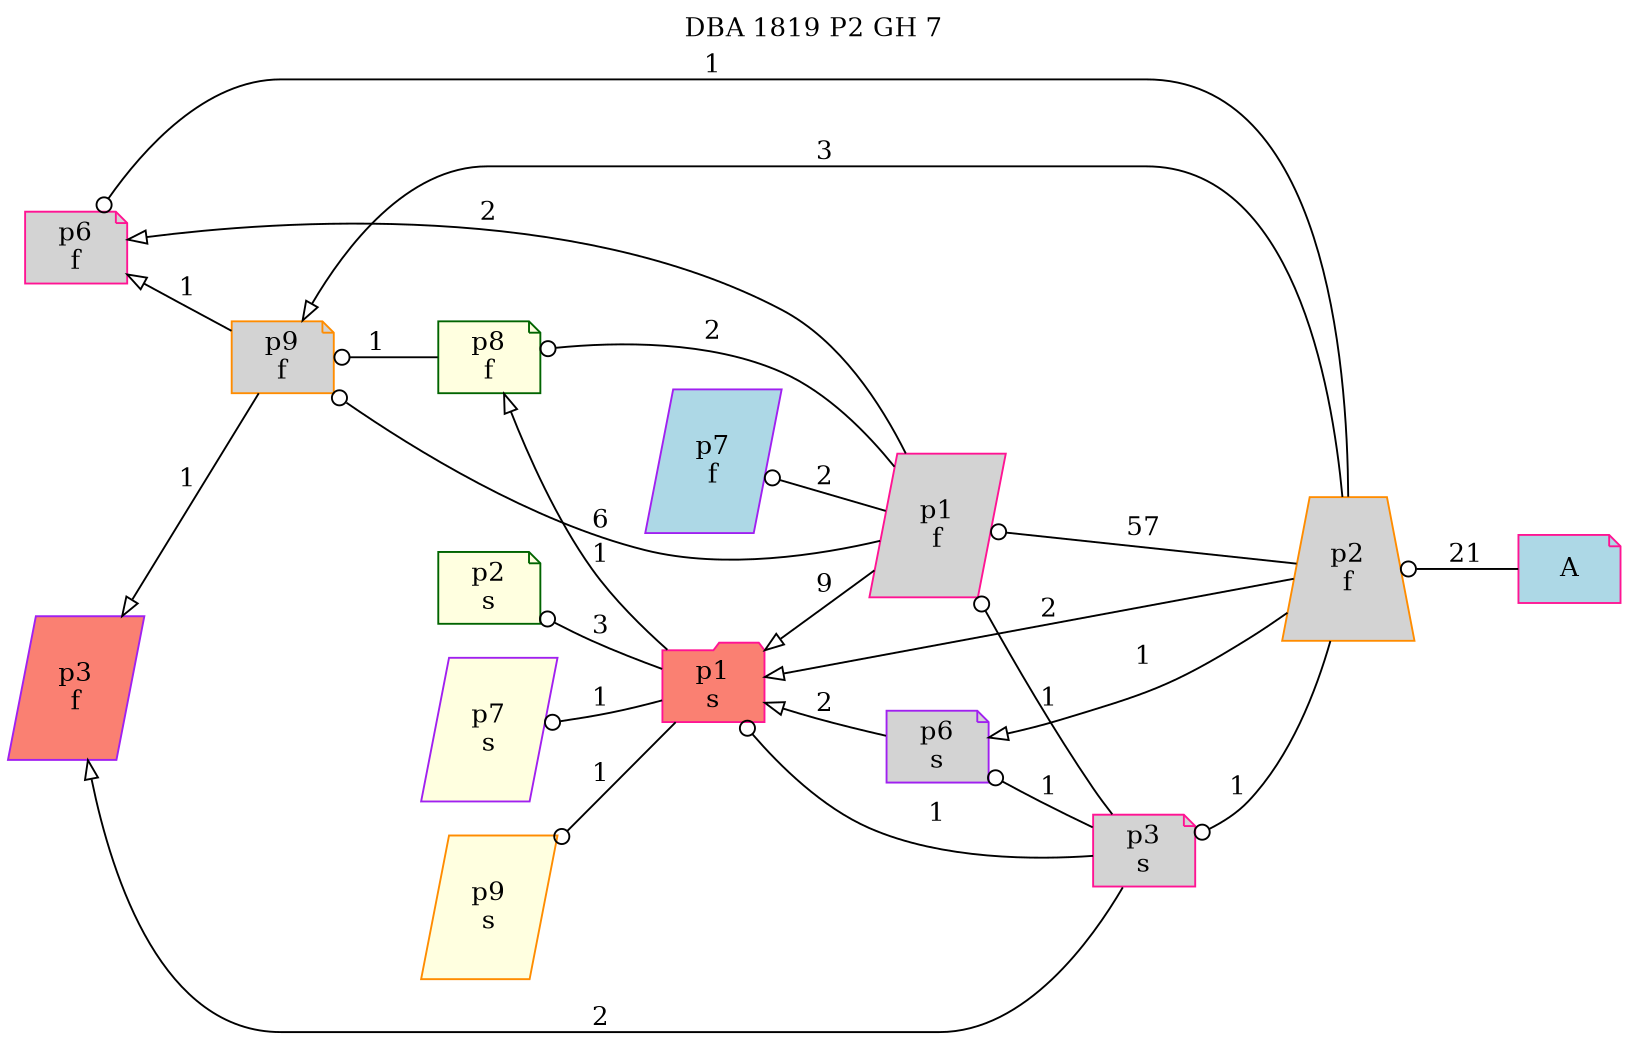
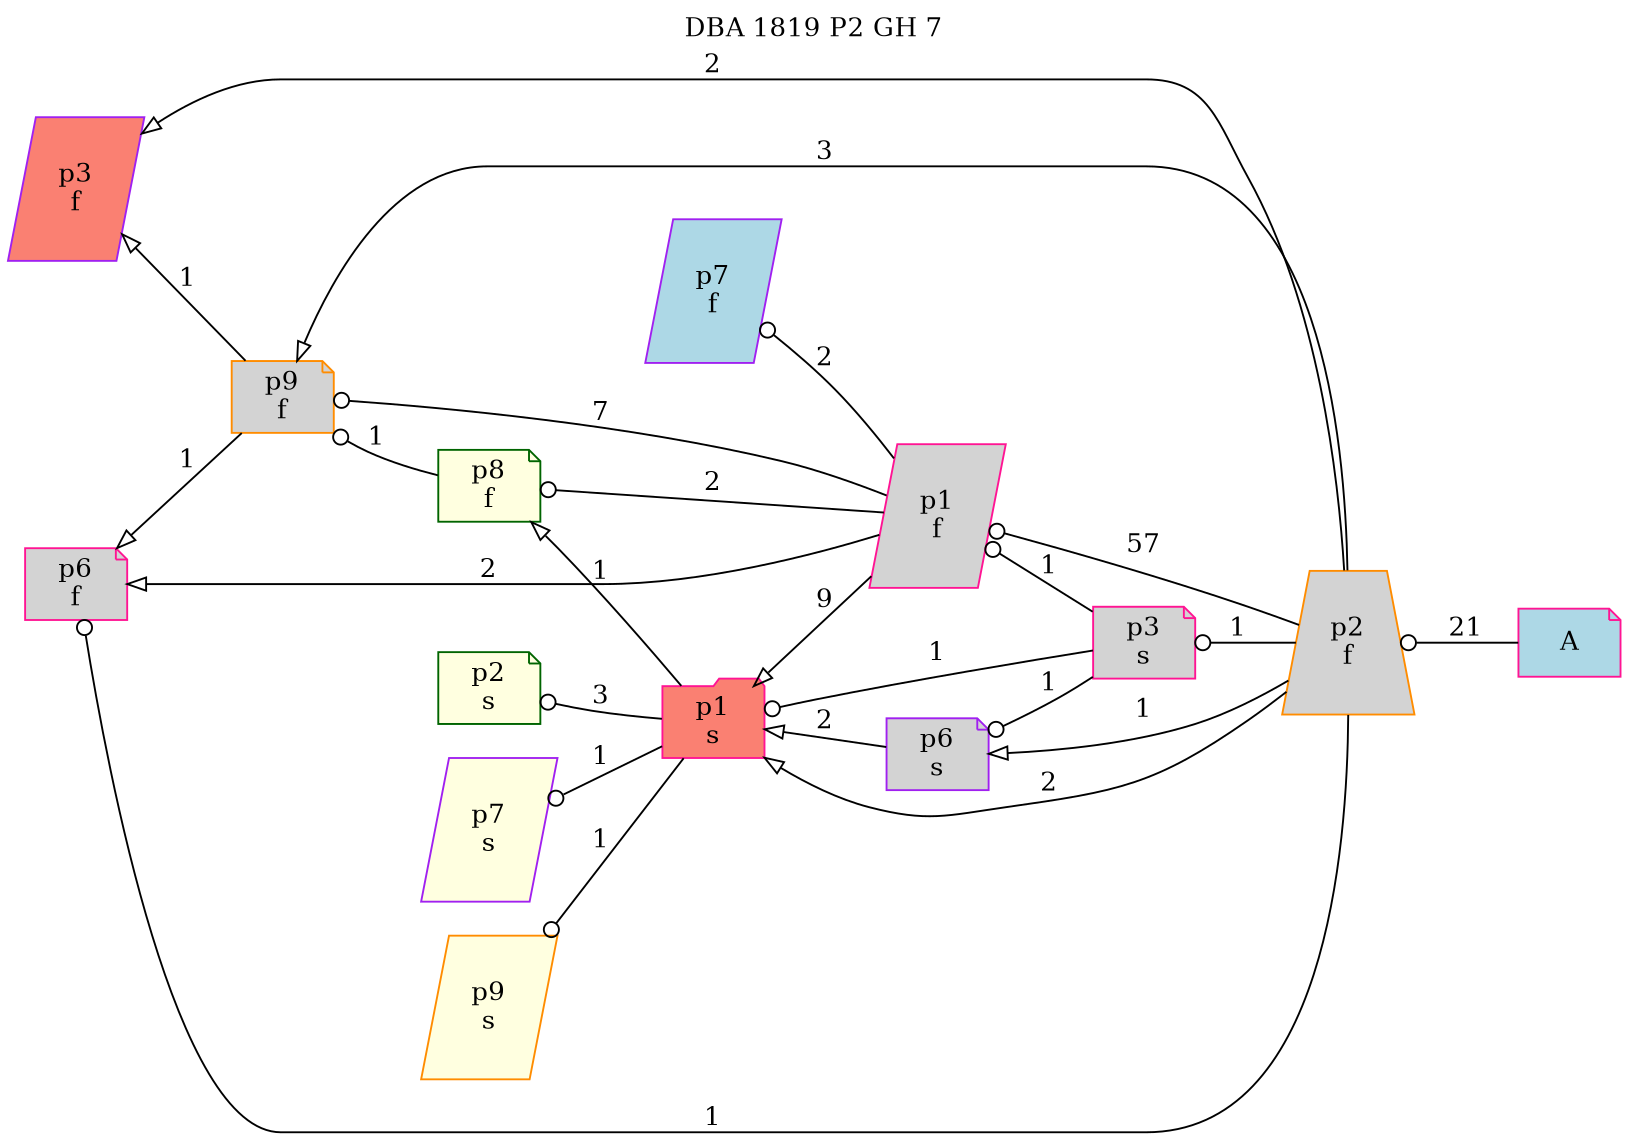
edge "p1 f" -> "p9 f": label "6" -> "7"
edge "p3 s" -> "p3 f": now "p2 f" -> "p3 f"
